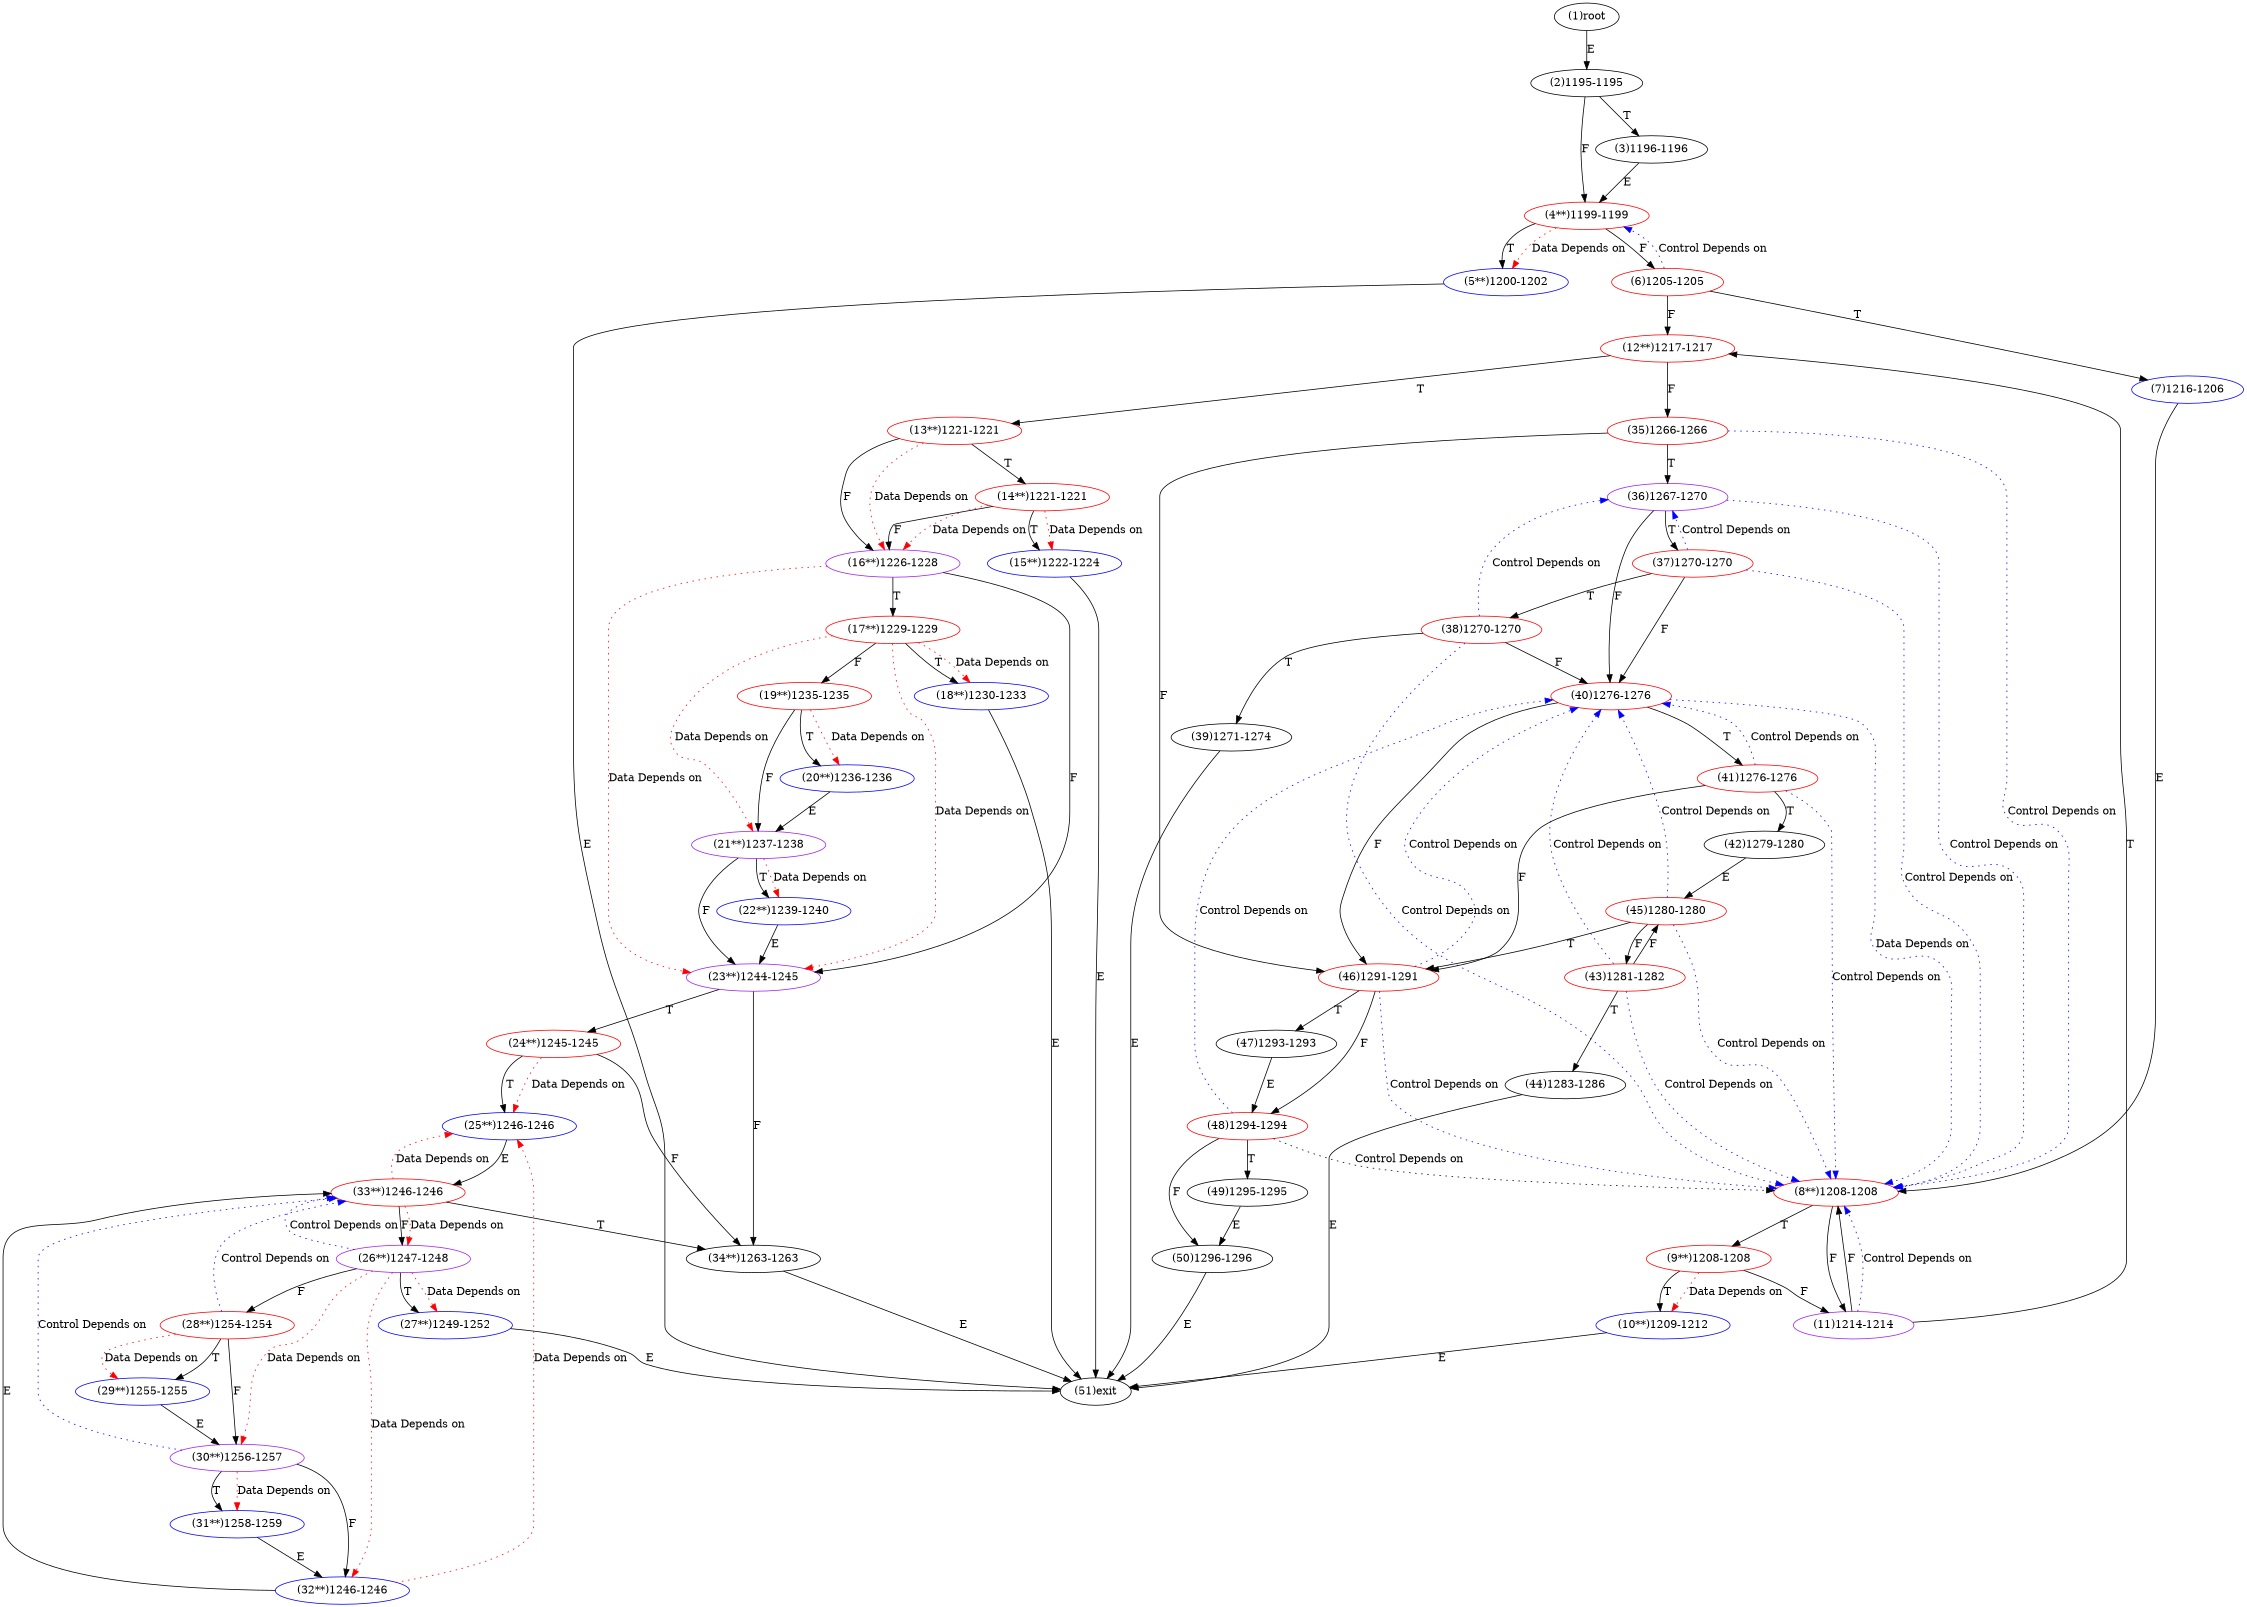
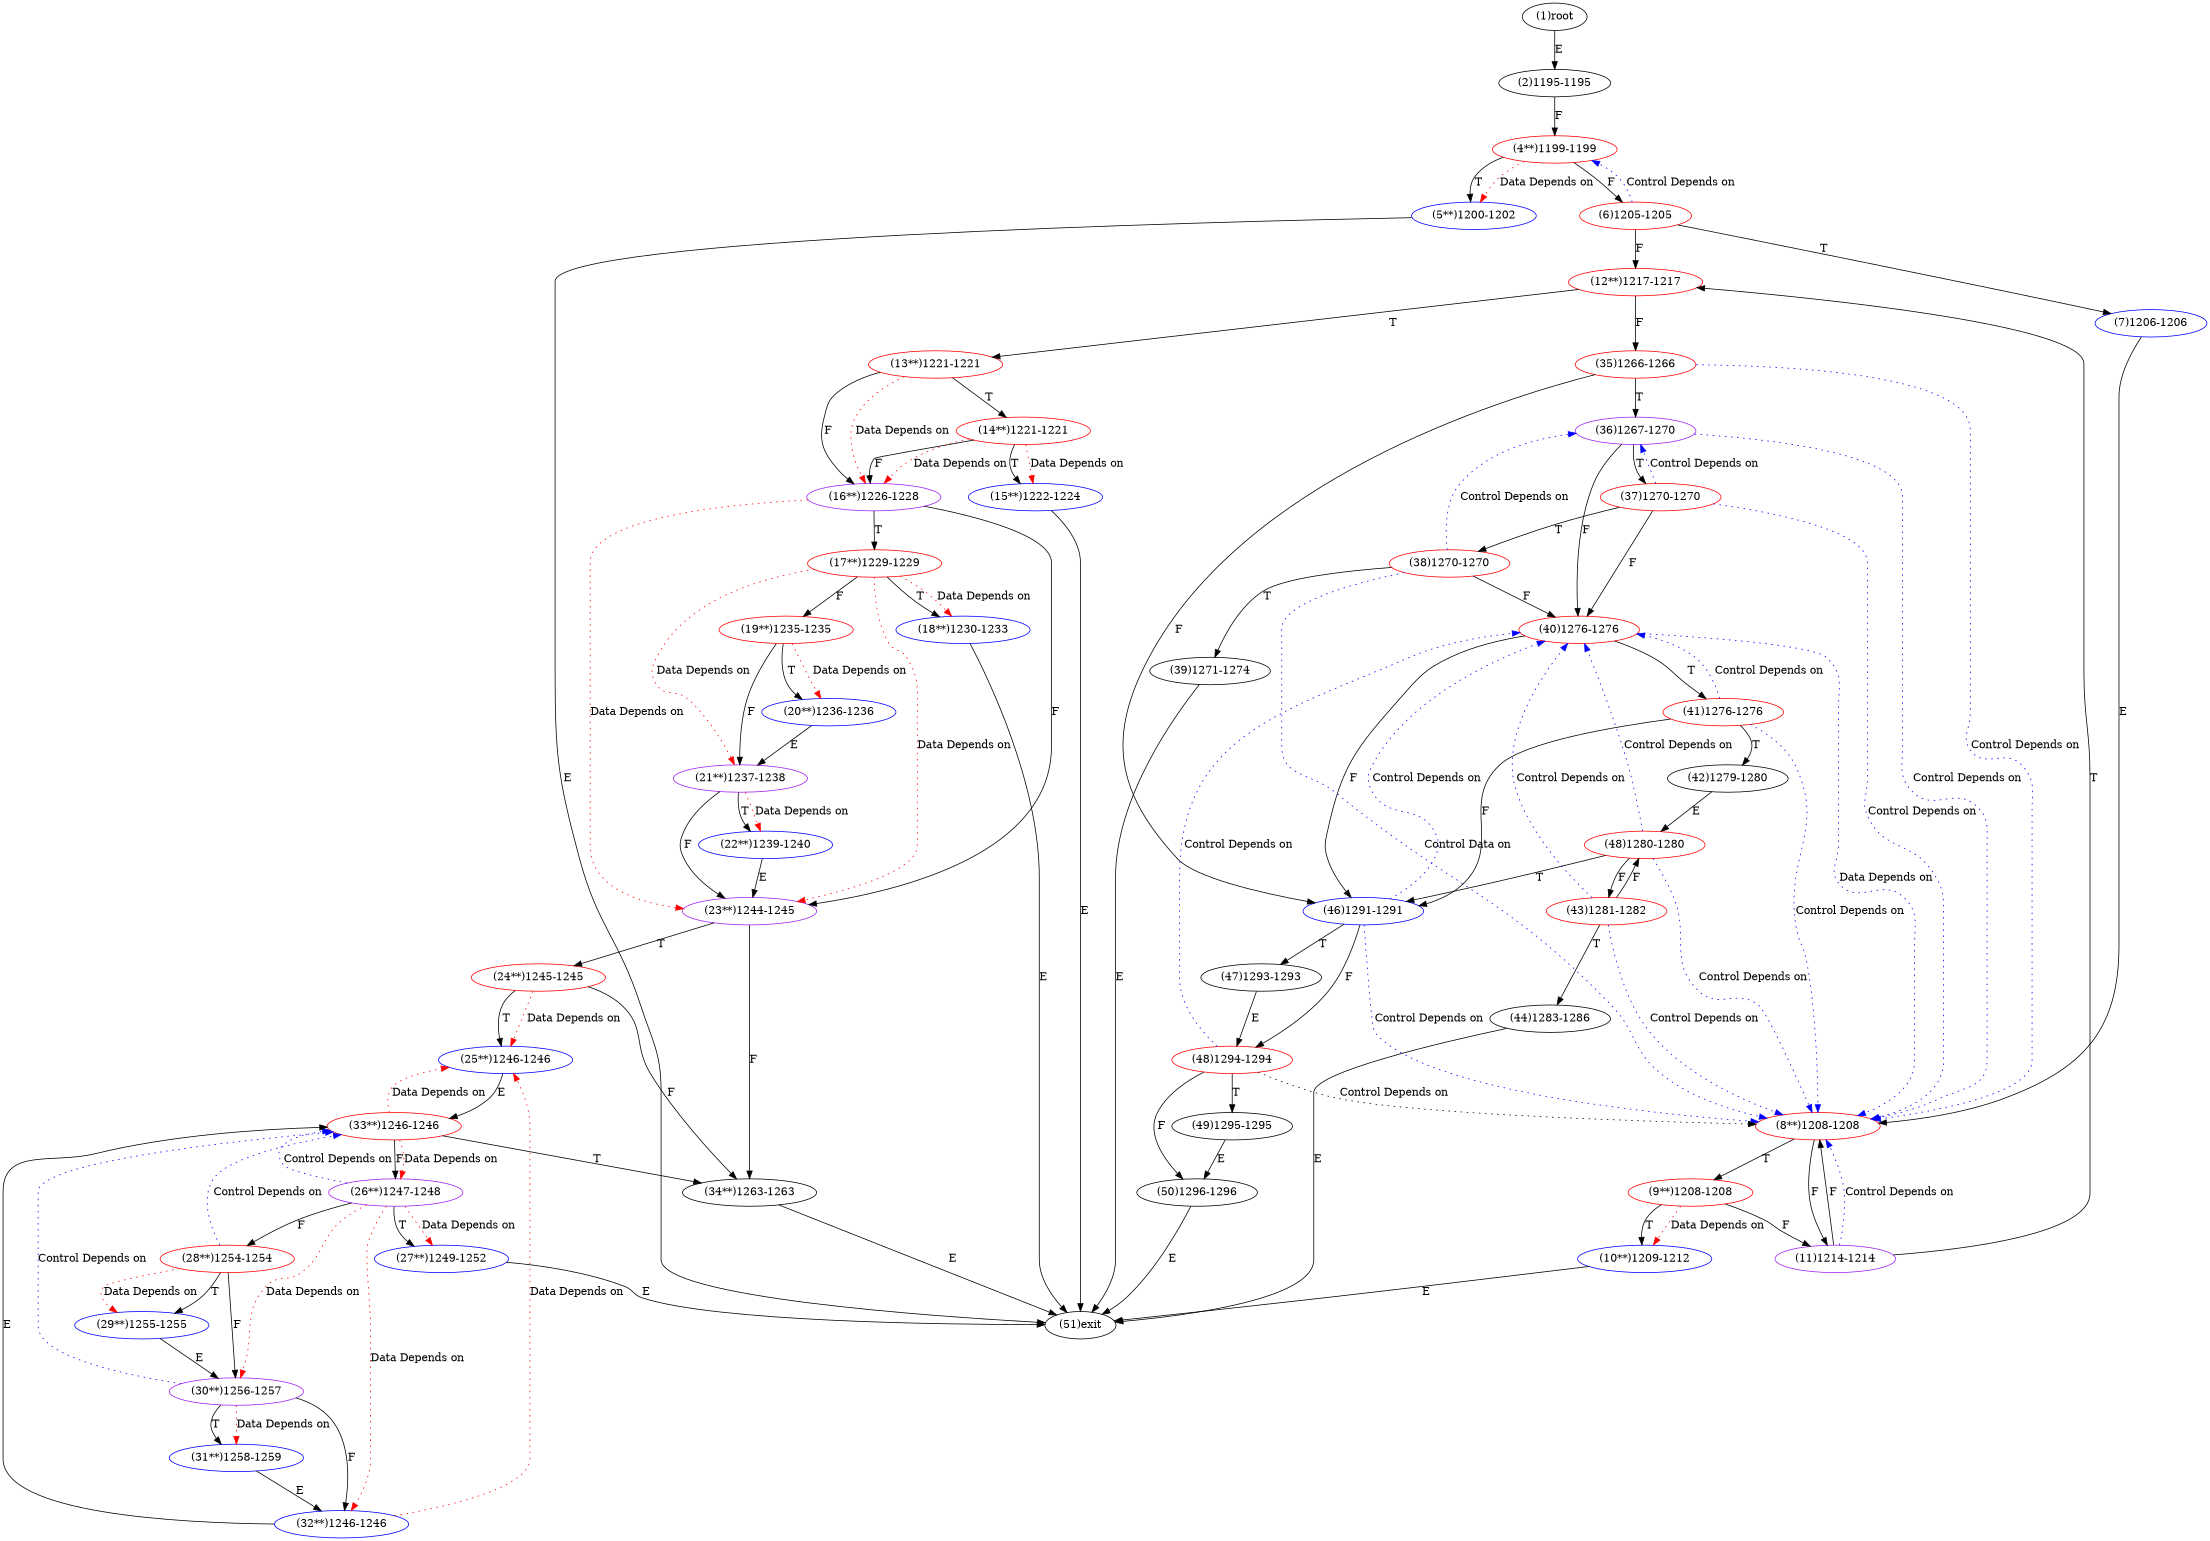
node "(3)1196-1196": removed
node "(7)1216-1206": label "(7)1216-1206" -> "(7)1206-1206"
edge "(38)1270-1270" -> "(8**)1208-1208": label "Control Depends on" -> "Control Data on"
node "(45)1280-1280": label "(45)1280-1280" -> "(48)1280-1280"
node "(46)1291-1291": color red -> blue
